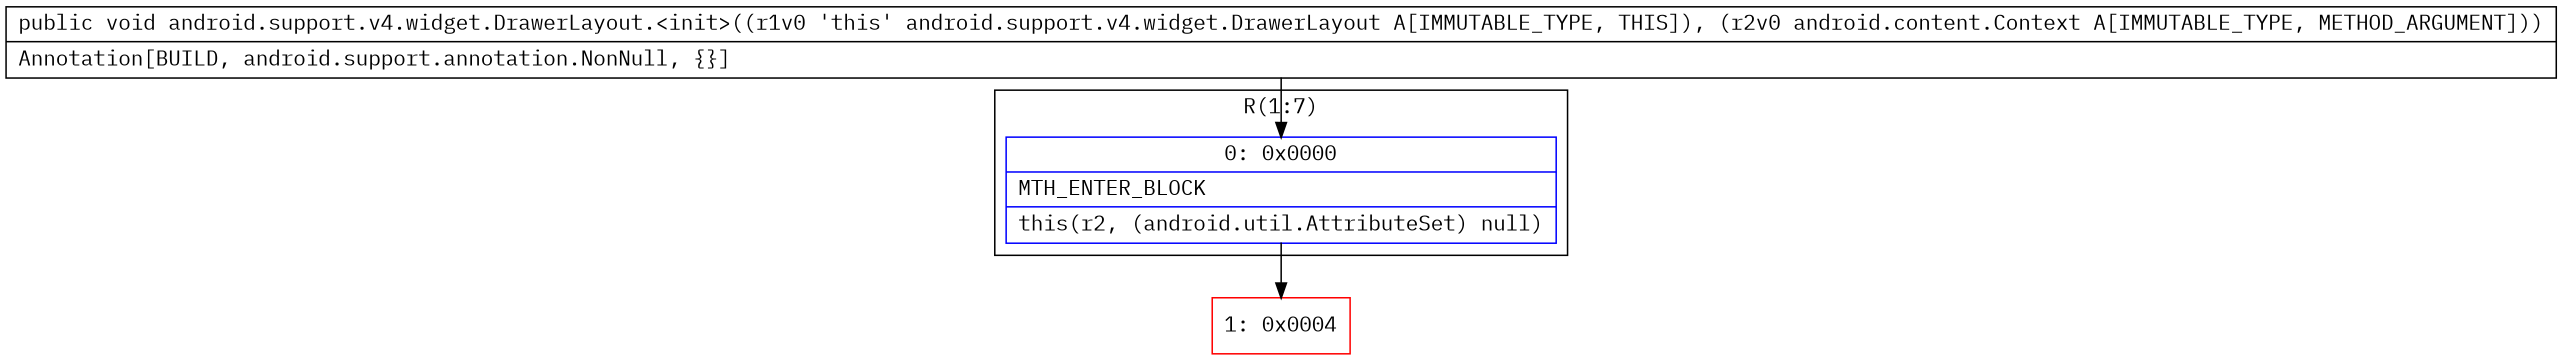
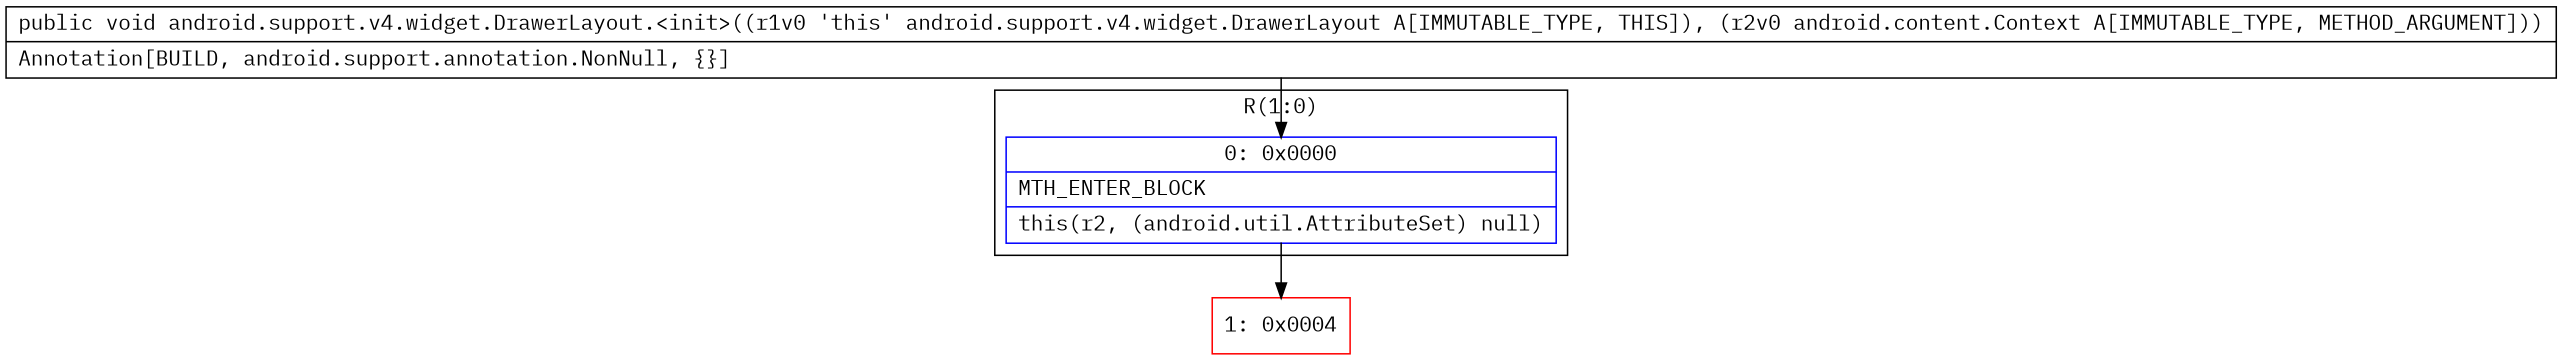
cluster "R(1:7)": label "R(1:7)" -> "R(1:0)"
